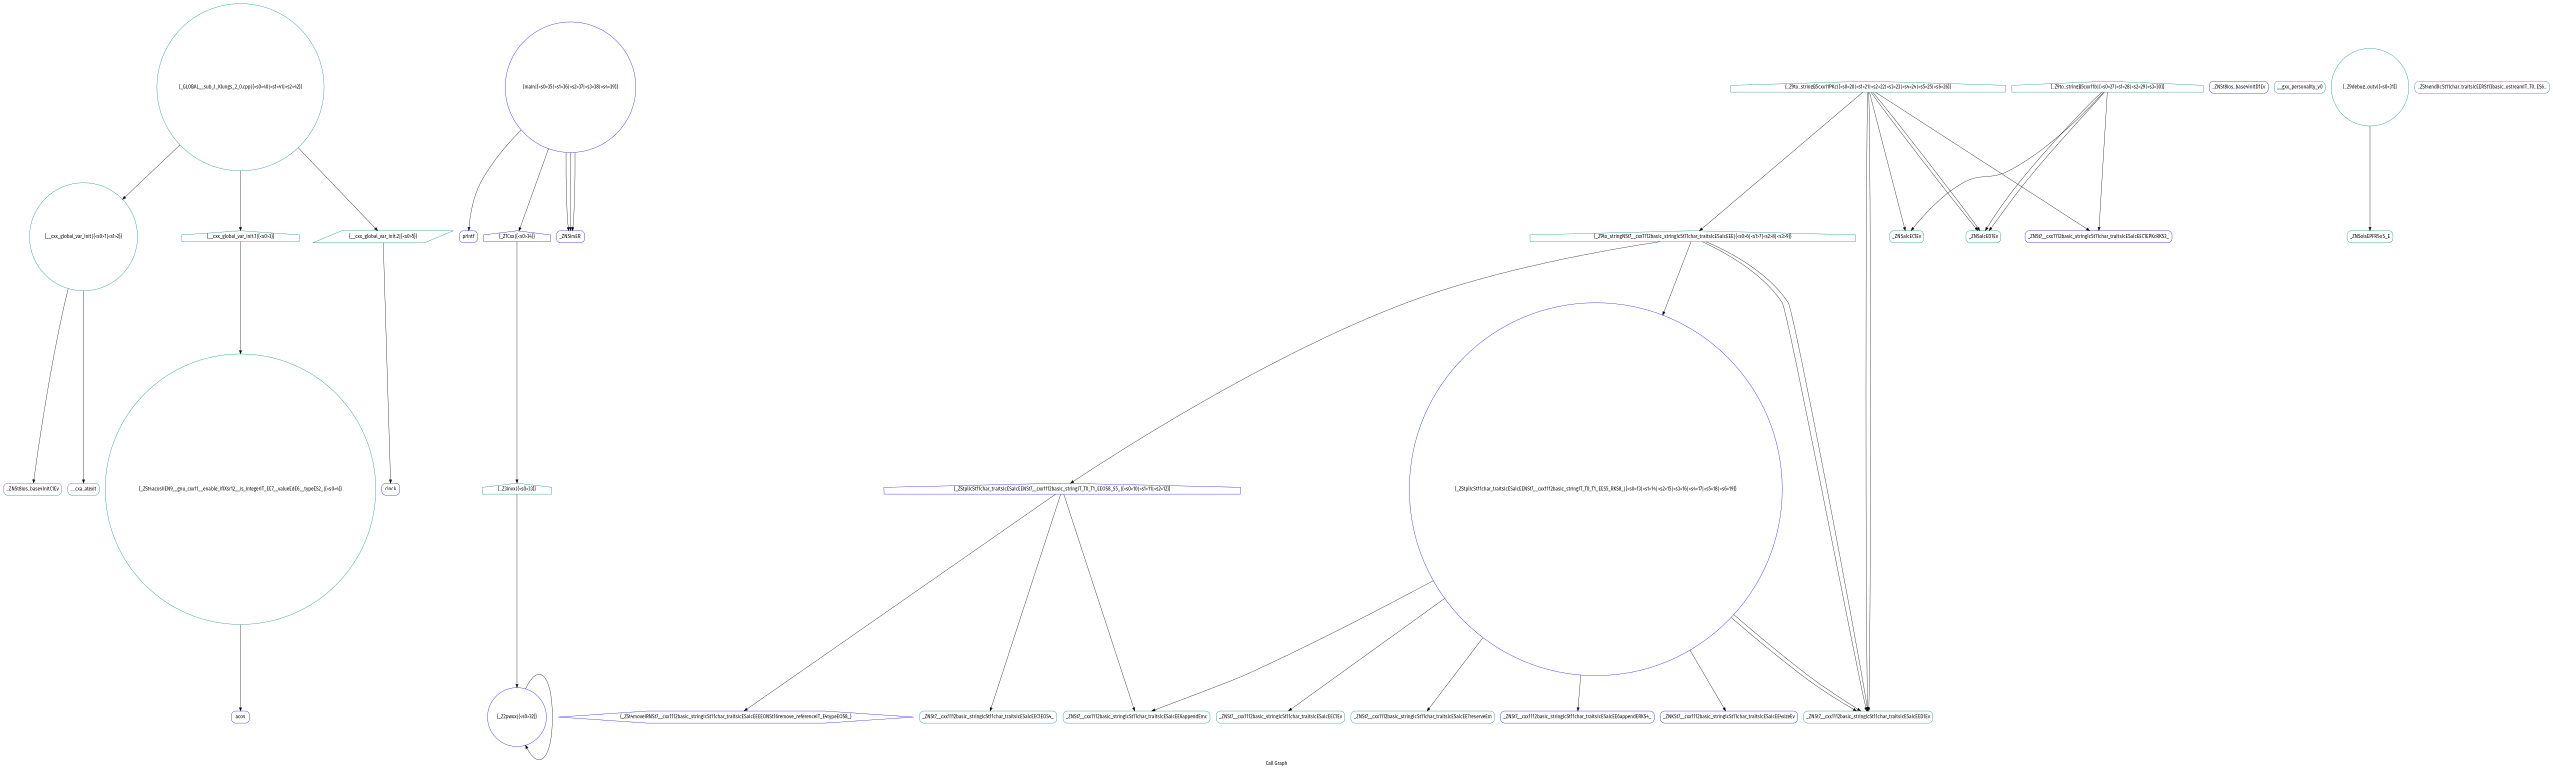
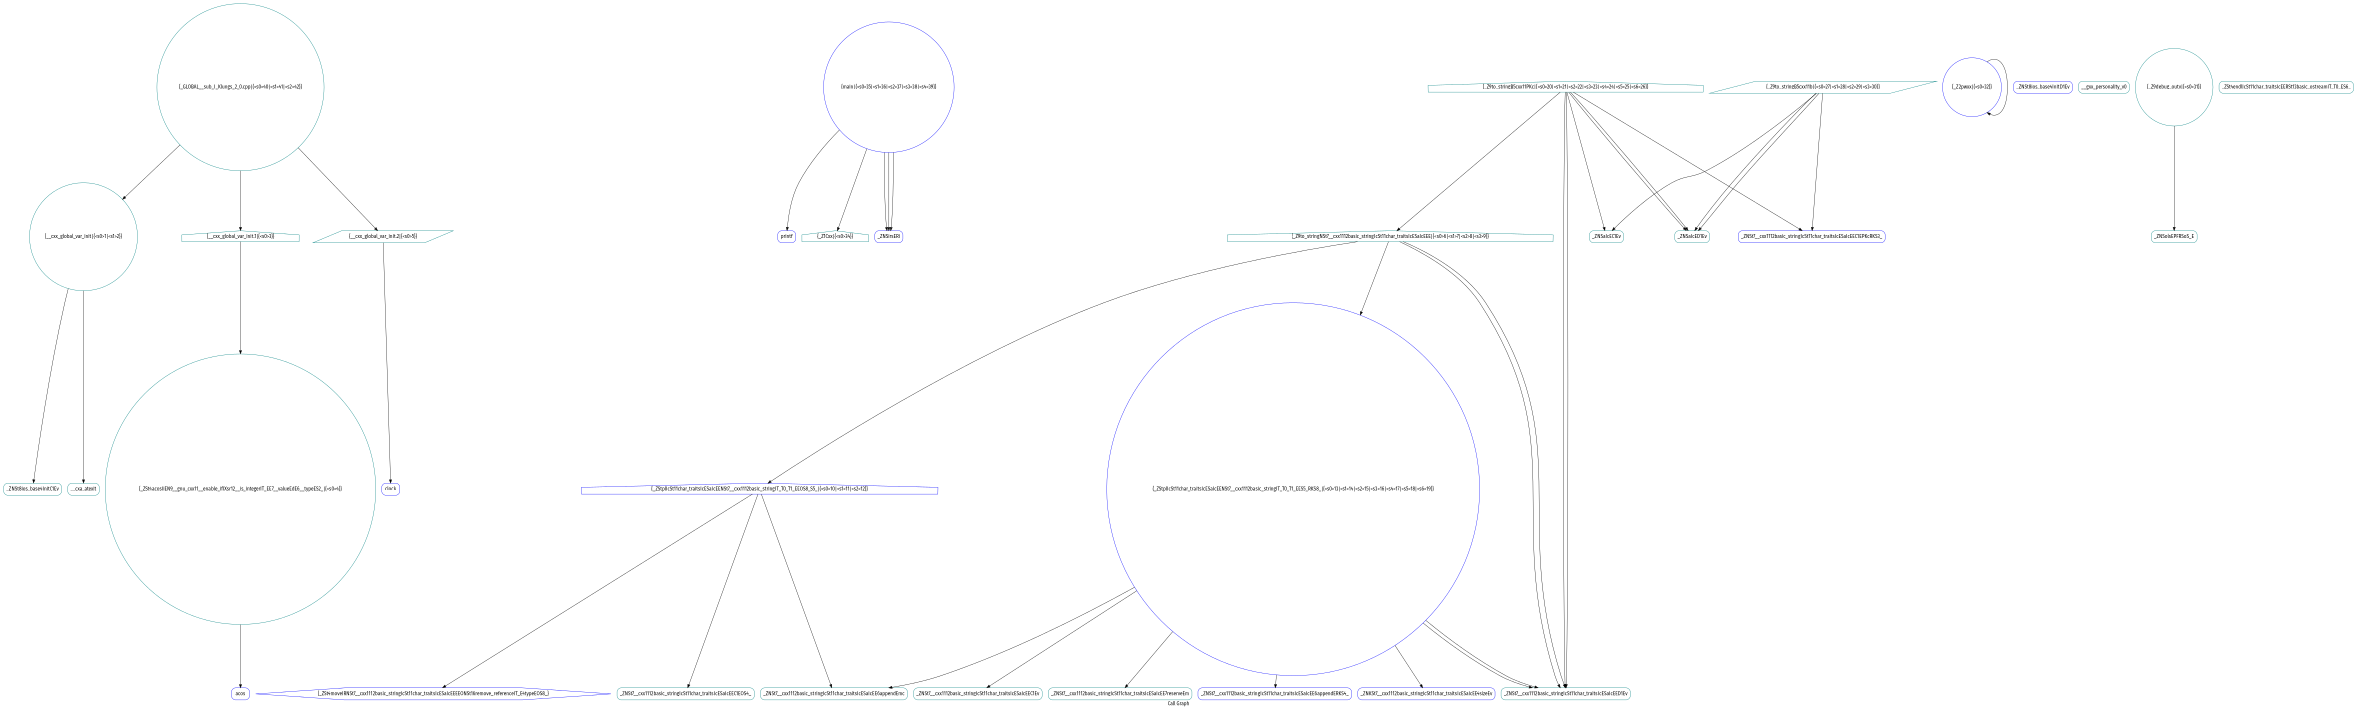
node "{_Z9to_stringB5cxx11b|{<s0>27|<s1>28|<s2>29|<s3>30}}": shape house -> parallelogram
node "{_Z1Cxx|{<s0>34}}": color blue -> teal
node "{_Z3invx|{<s0>33}}": removed
